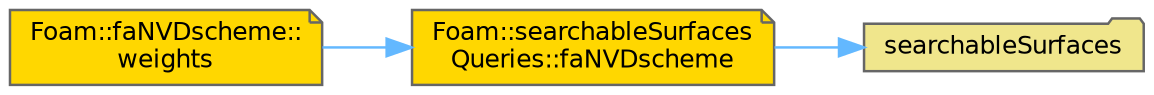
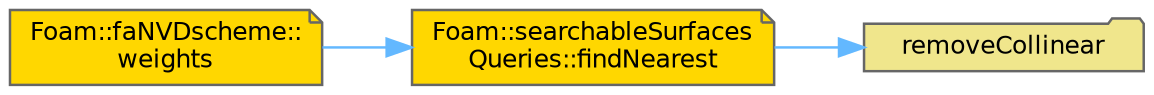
node "Foam::searchableSurfaces Queries::faNVDscheme": label "Foam::searchableSurfaces Queries::faNVDscheme" -> "Foam::searchableSurfaces Queries::findNearest"
node "searchableSurfaces": label "searchableSurfaces" -> "removeCollinear"
